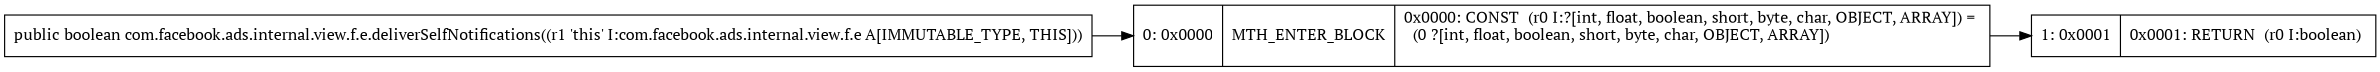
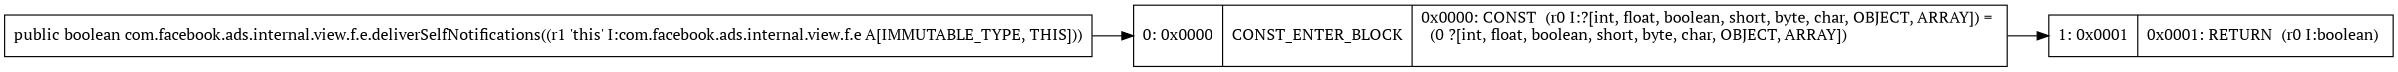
node "0: 0x0000": text "MTH_ENTER_BLOCK" -> "CONST_ENTER_BLOCK"
